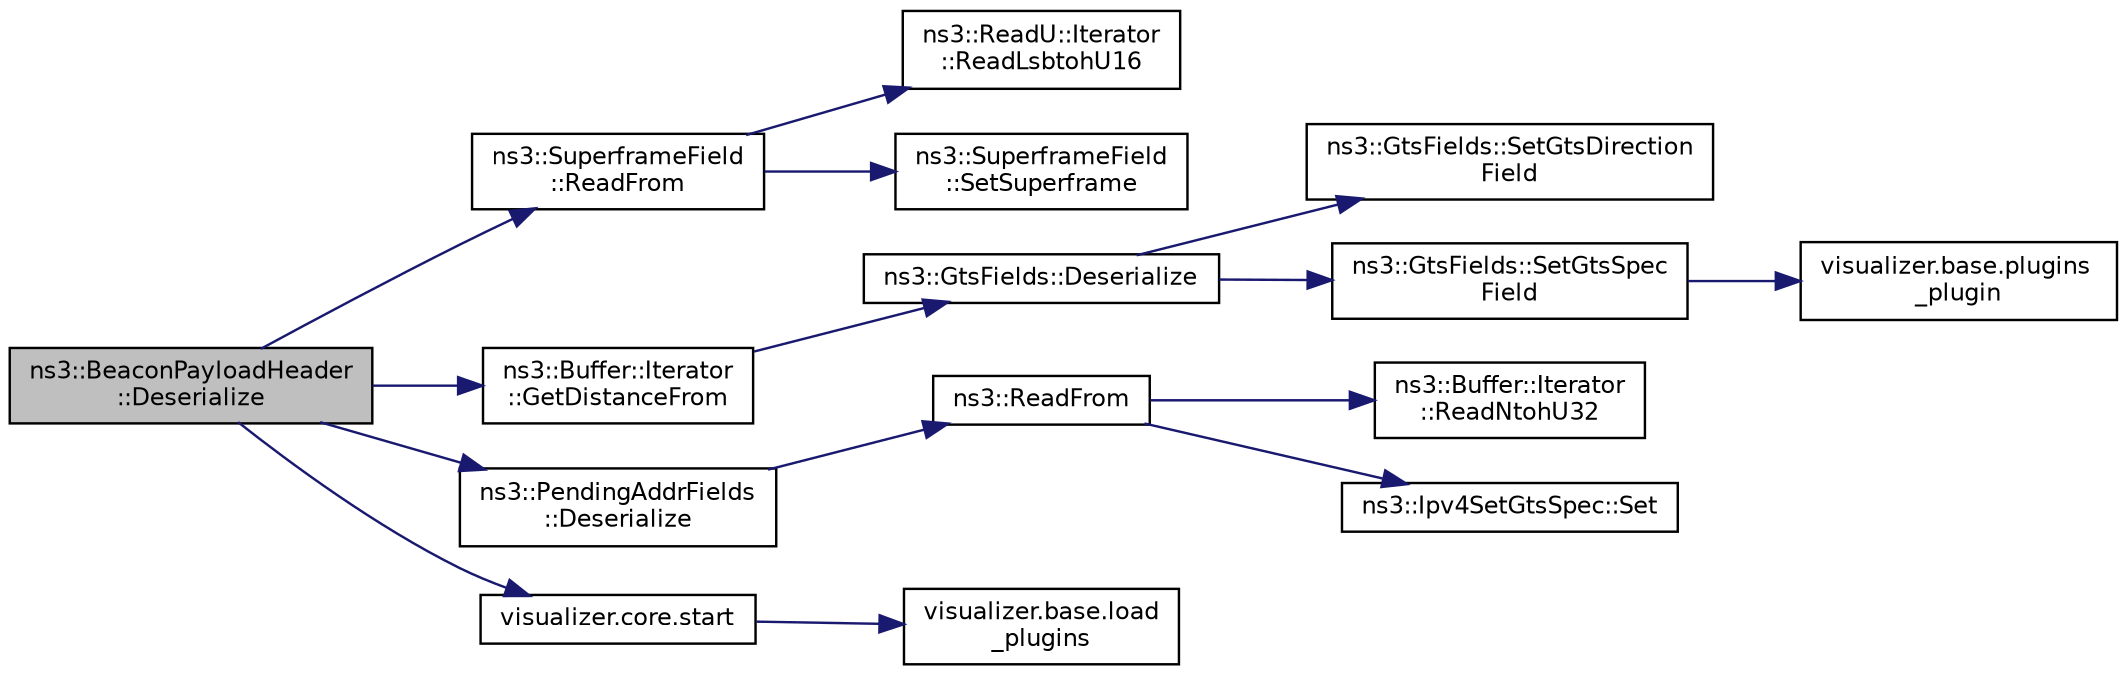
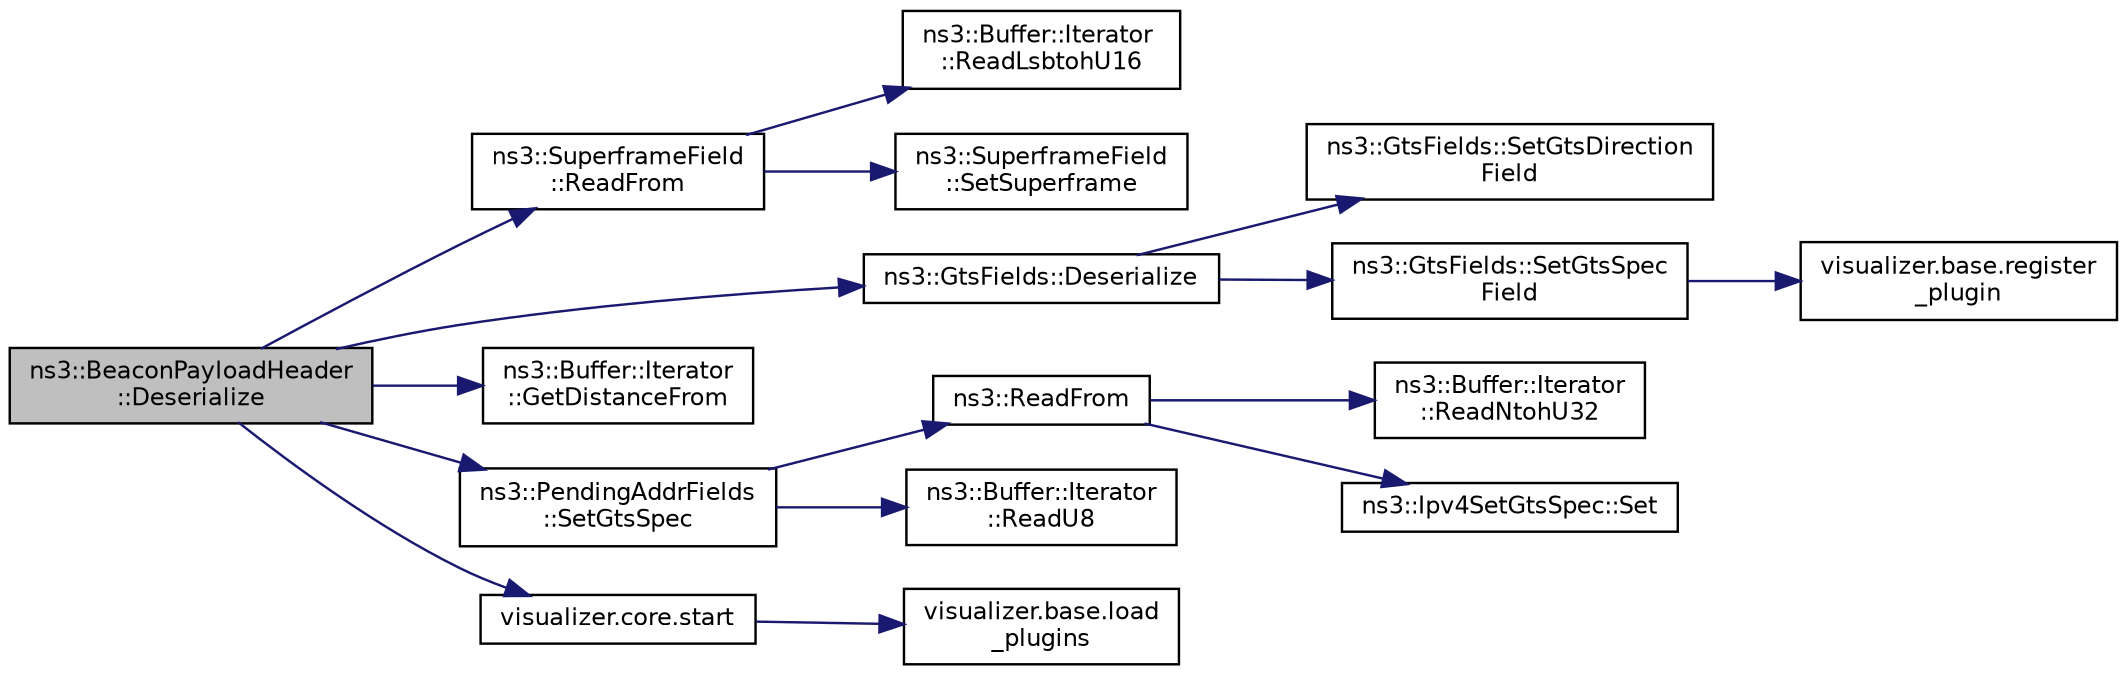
node "ns3::ReadU::Iterator ::ReadLsbtohU16": label "ns3::ReadU::Iterator ::ReadLsbtohU16" -> "ns3::Buffer::Iterator ::ReadLsbtohU16"
node "visualizer.base.plugins _plugin": label "visualizer.base.plugins _plugin" -> "visualizer.base.register _plugin"
edge "ns3::Buffer::Iterator ::GetDistanceFrom" -> "ns3::GtsFields::Deserialize": now "ns3::BeaconPayloadHeader ::Deserialize" -> "ns3::GtsFields::Deserialize"
node "ns3::PendingAddrFields ::Deserialize": label "ns3::PendingAddrFields ::Deserialize" -> "ns3::PendingAddrFields ::SetGtsSpec"
node "ns3::Buffer::Iterator ::ReadU8": added
